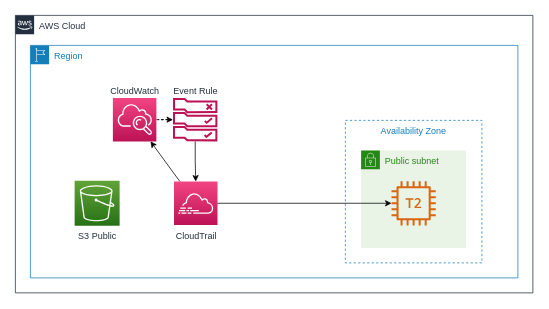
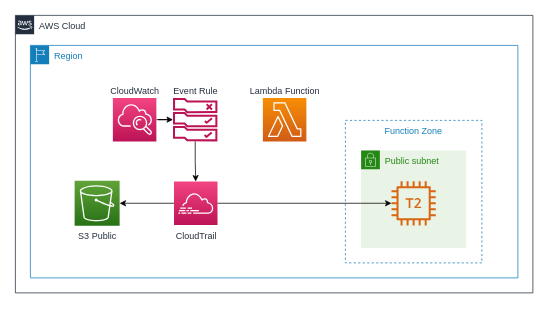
edge "CloudWatch" -> "Event Rule": style dashed -> solid
node "Lambda Function": added
node "Availability Zone": label "Availability Zone" -> "Function Zone"
edge "CloudTrail" -> "CloudWatch": removed
edge "CloudTrail" -> "S3 Public": added
